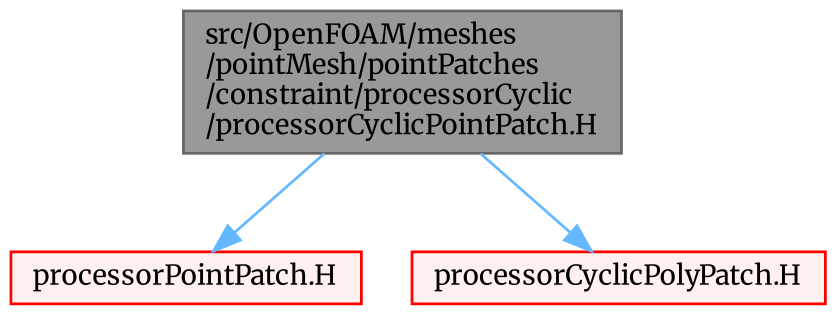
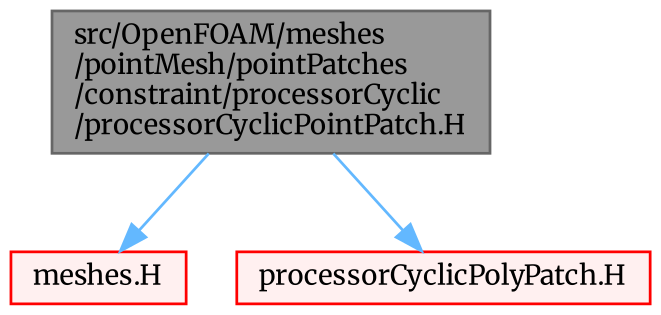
node "processorPointPatch.H": label "processorPointPatch.H" -> "meshes.H"
